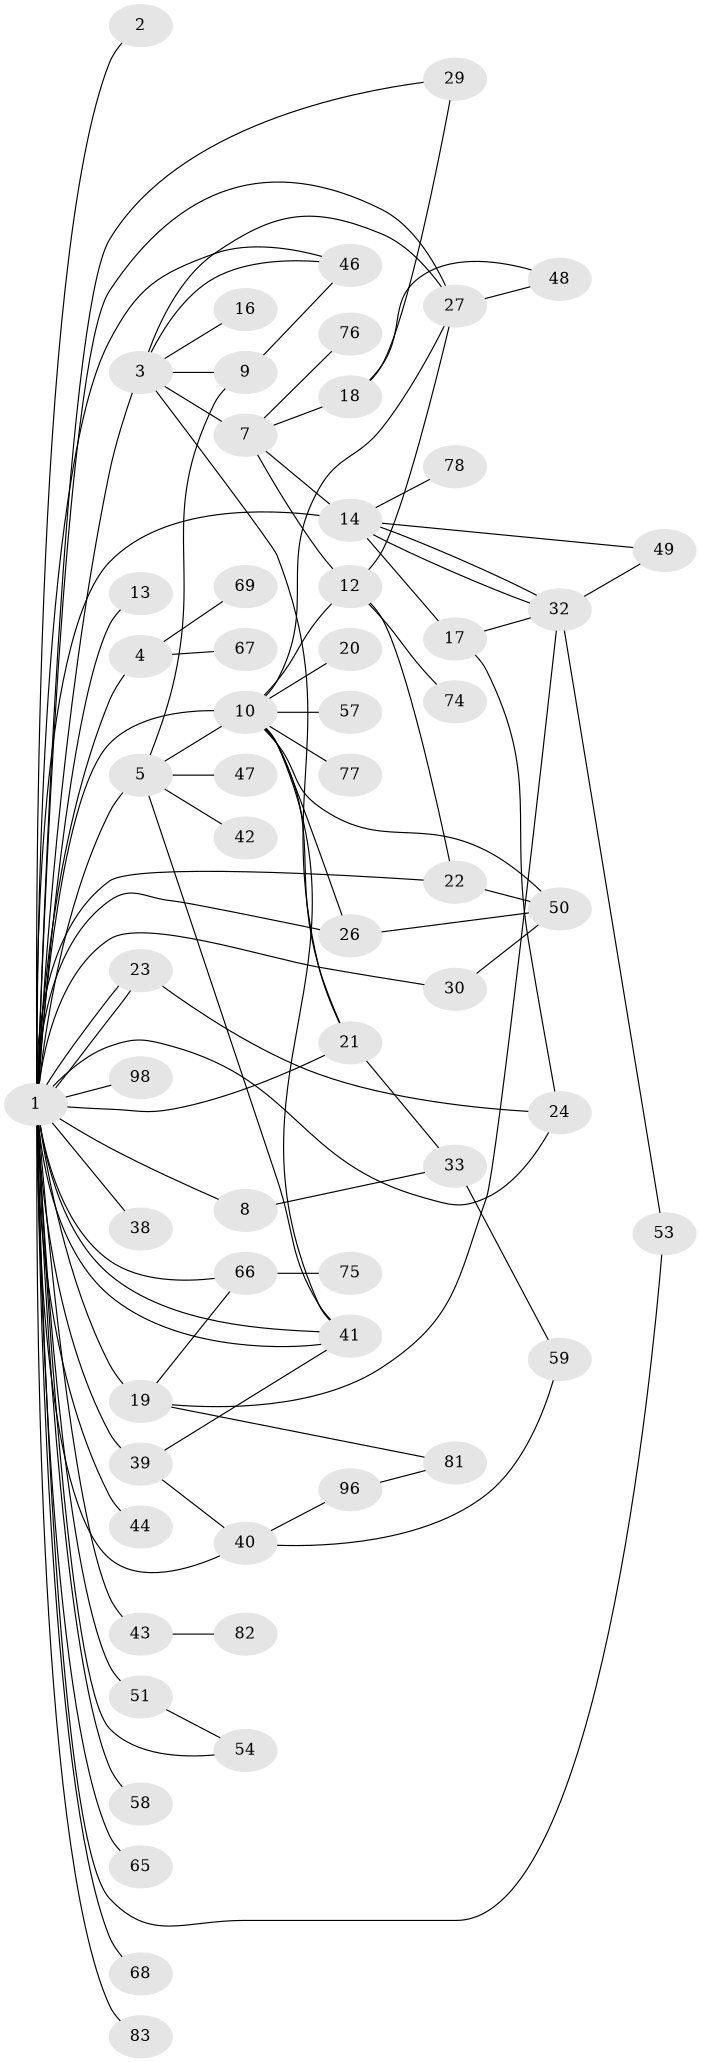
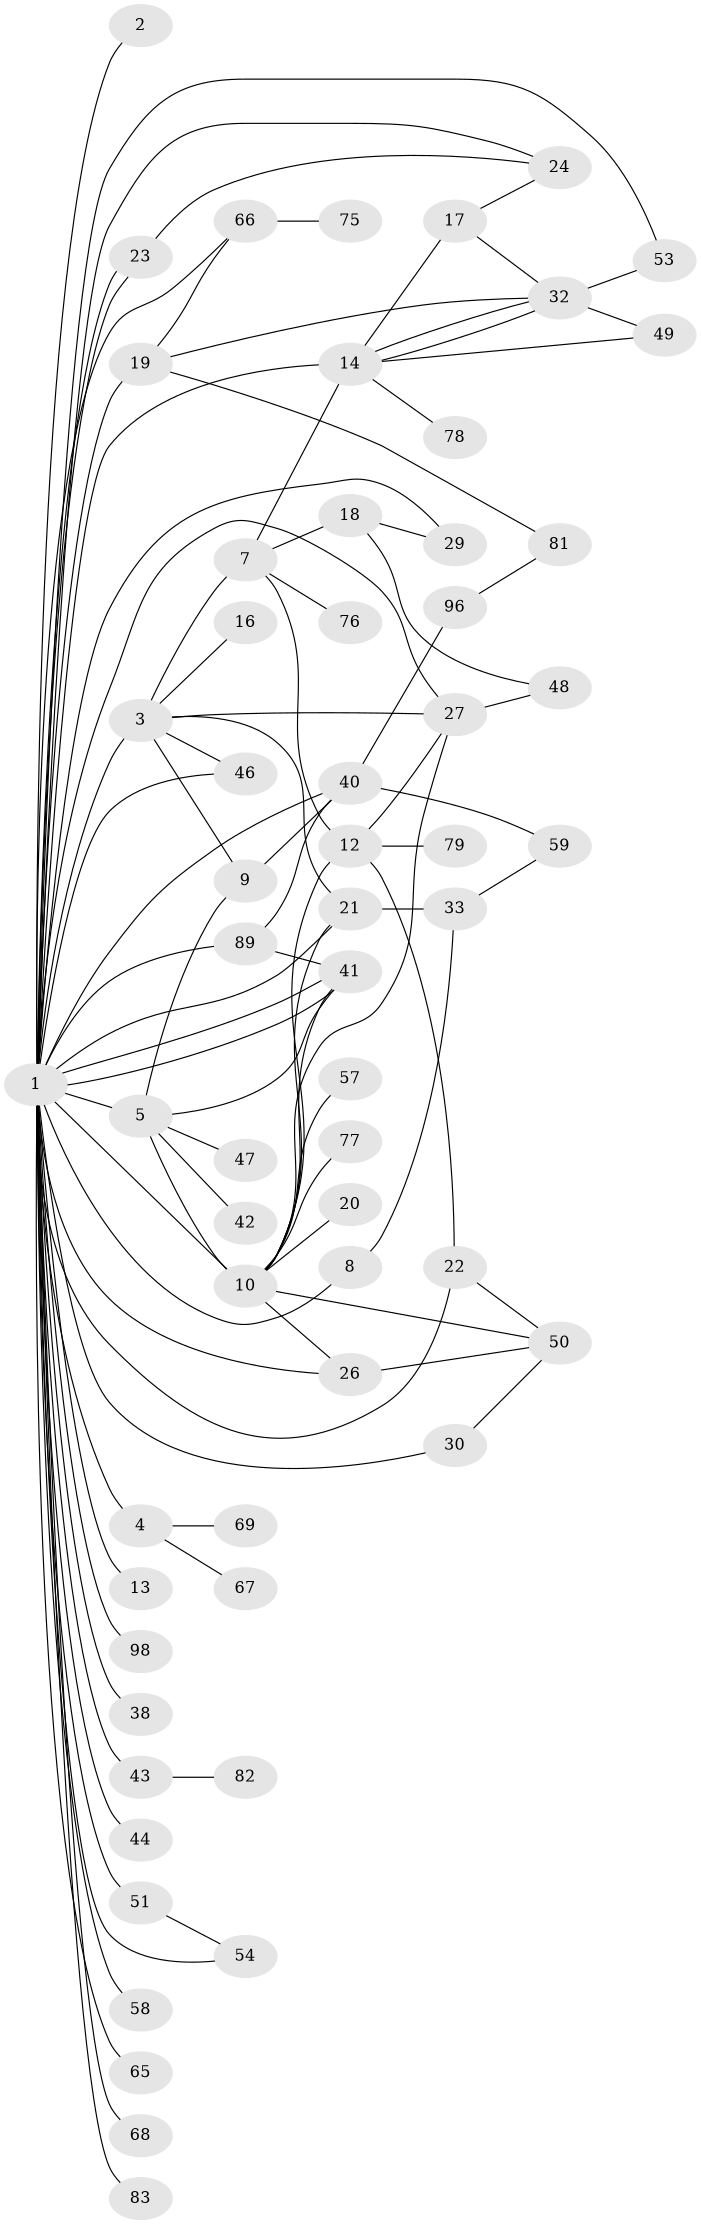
edge "46" -- "9": now "40" -- "9"
node "74": label "74" -> "79"
node "39": label "39" -> "89"
